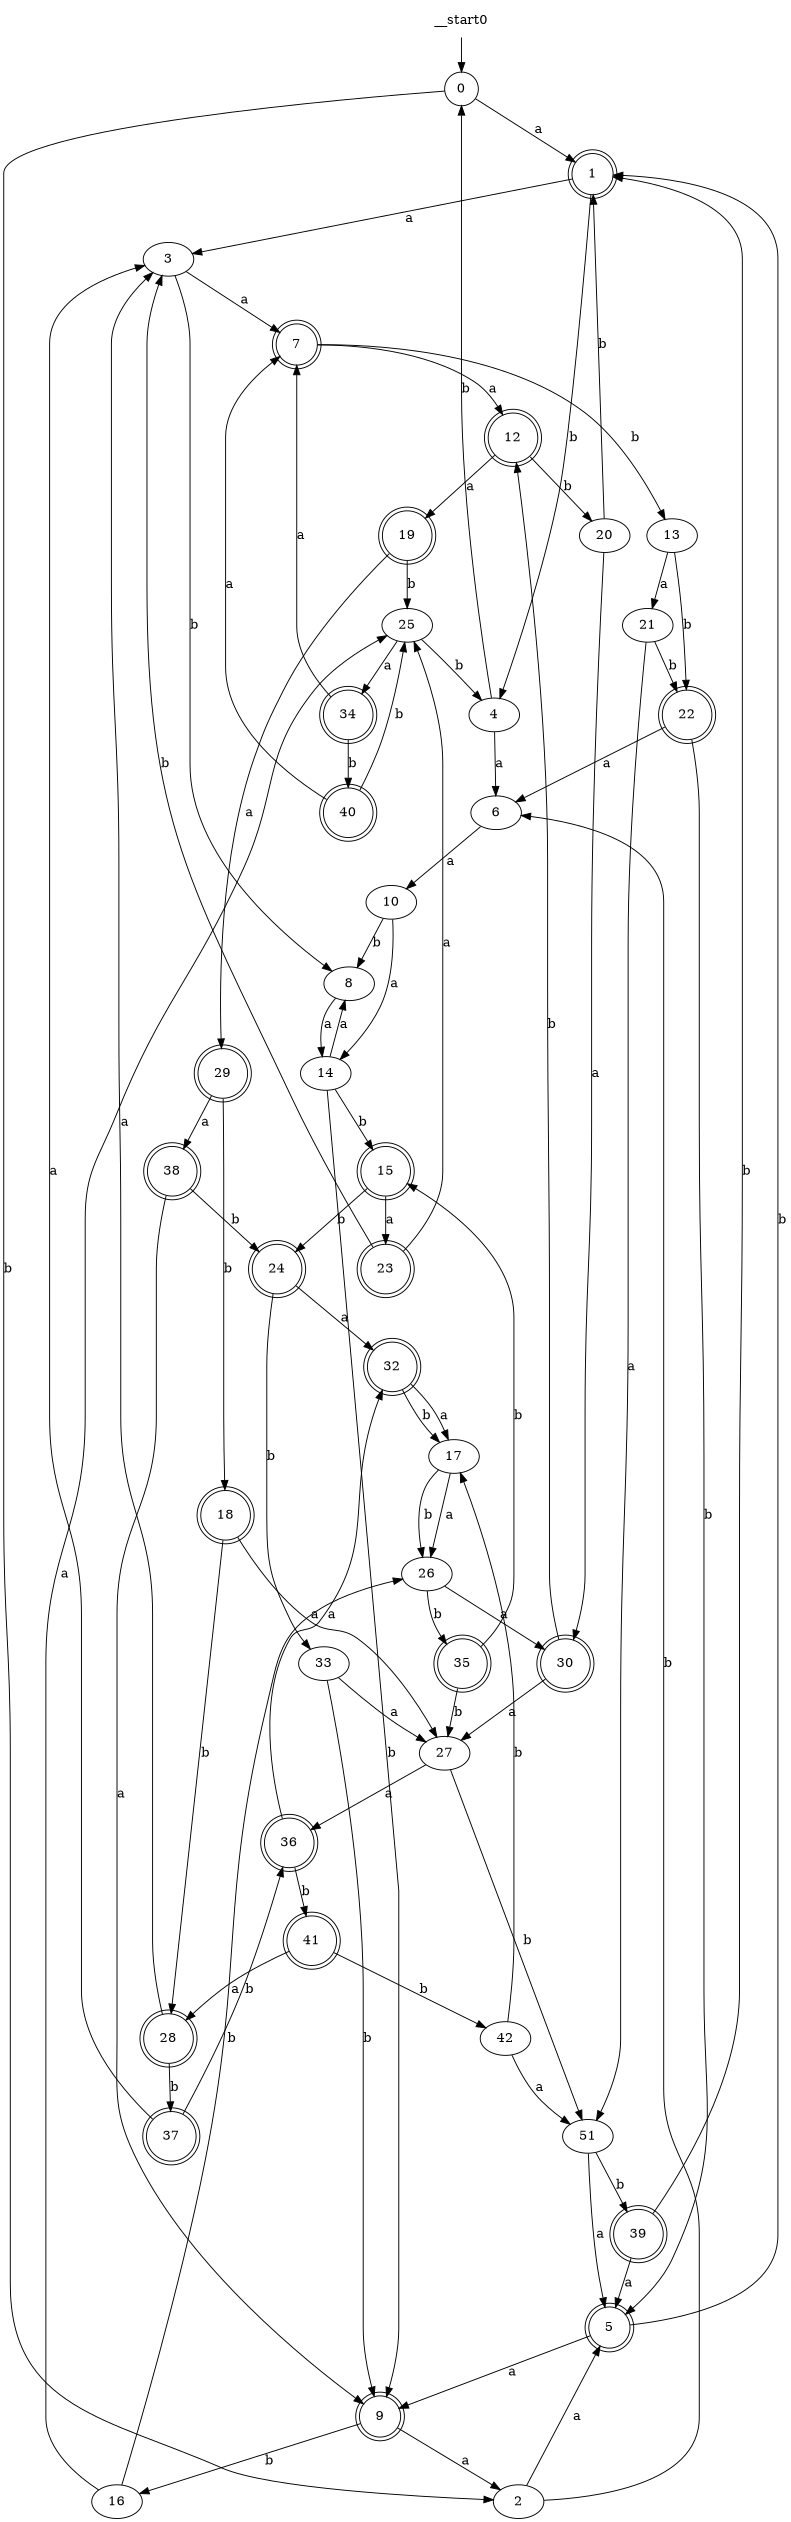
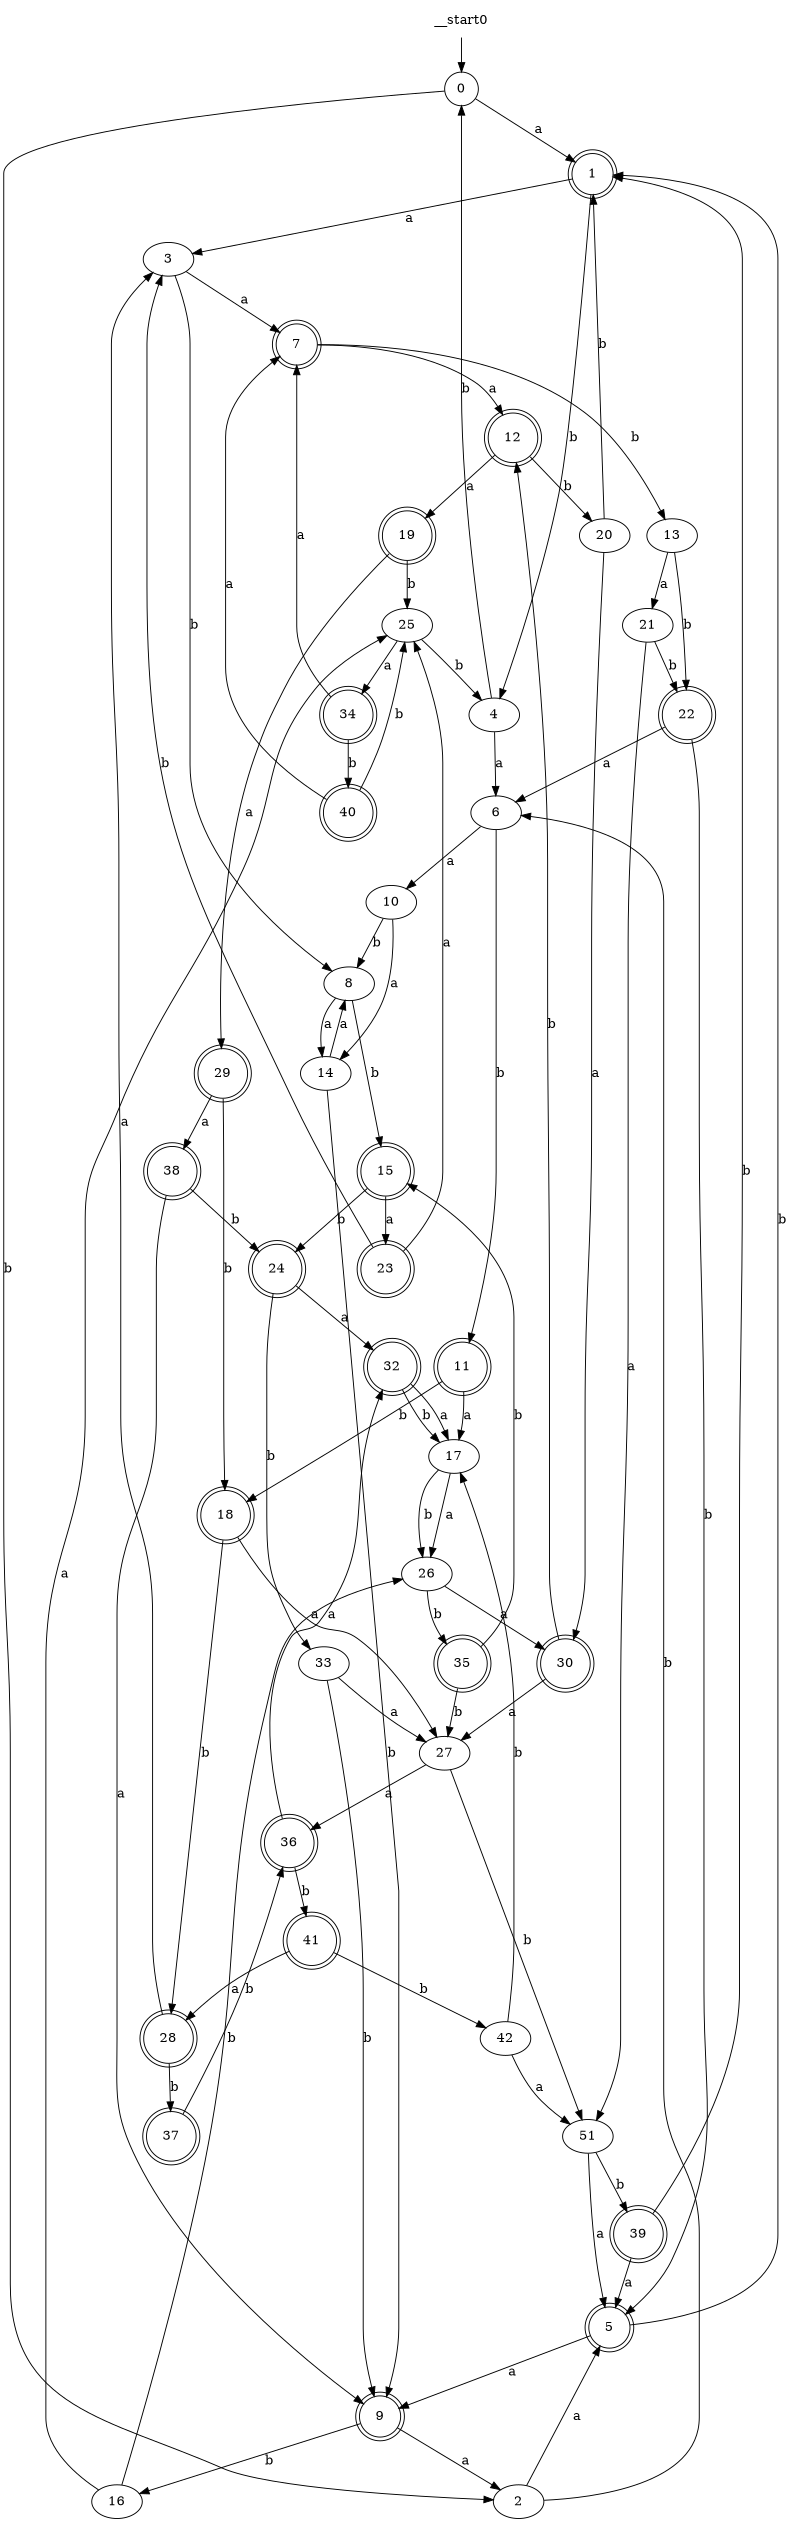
edge "14" -> "15": now "8" -> "15"
edge "37" -> "3": removed, label "a"
node "11": added
